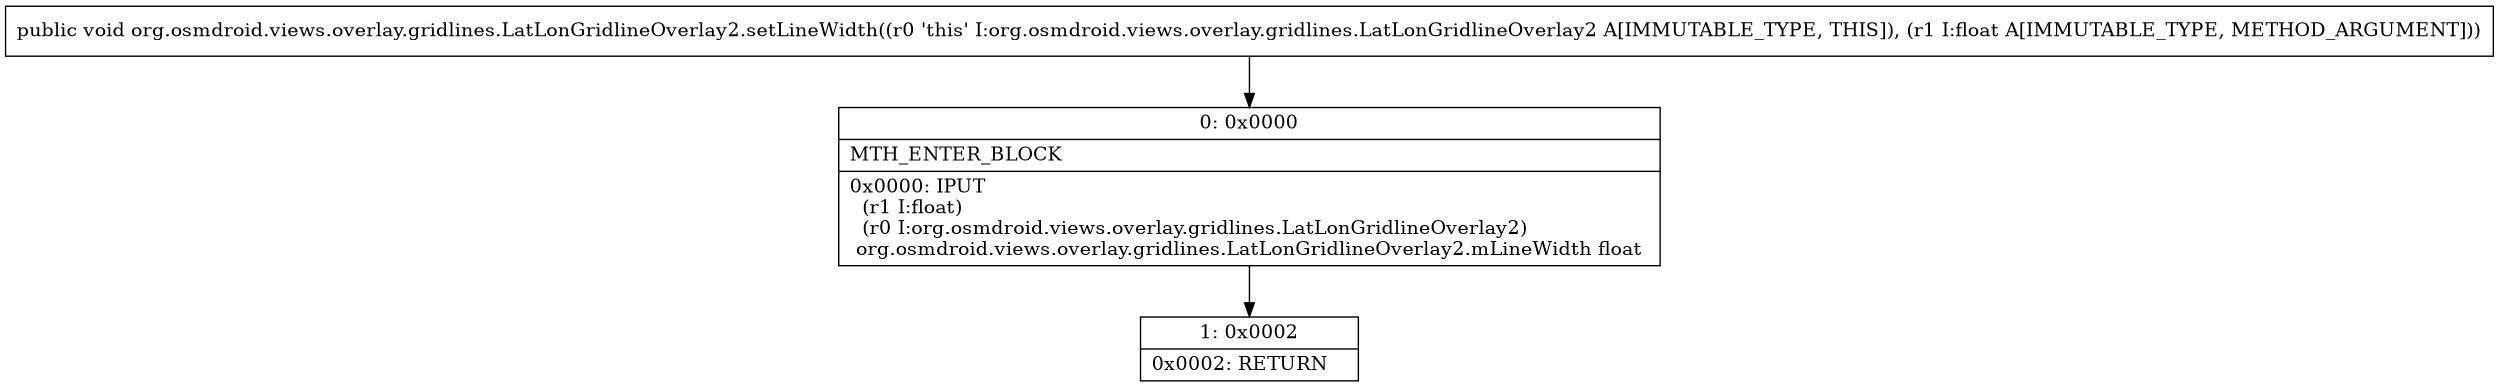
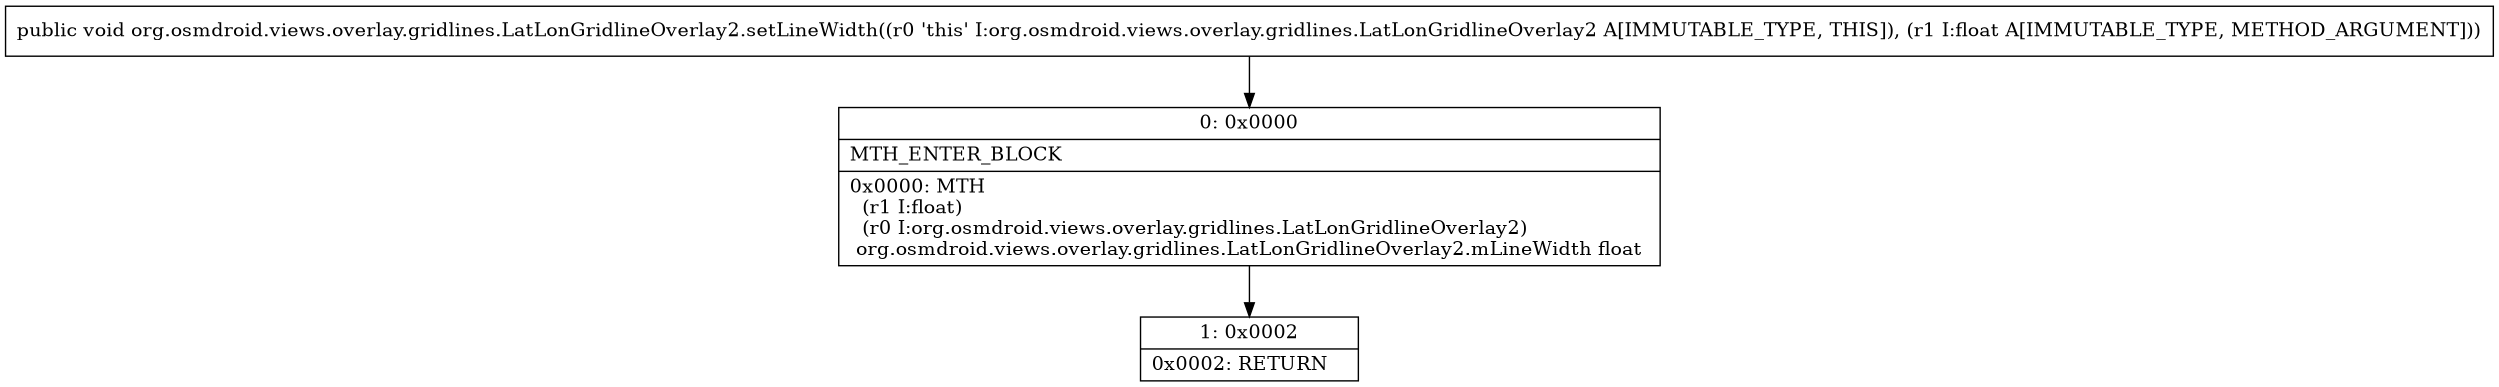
node "0: 0x0000": text "0x0000: IPUT" -> "0x0000: MTH"
